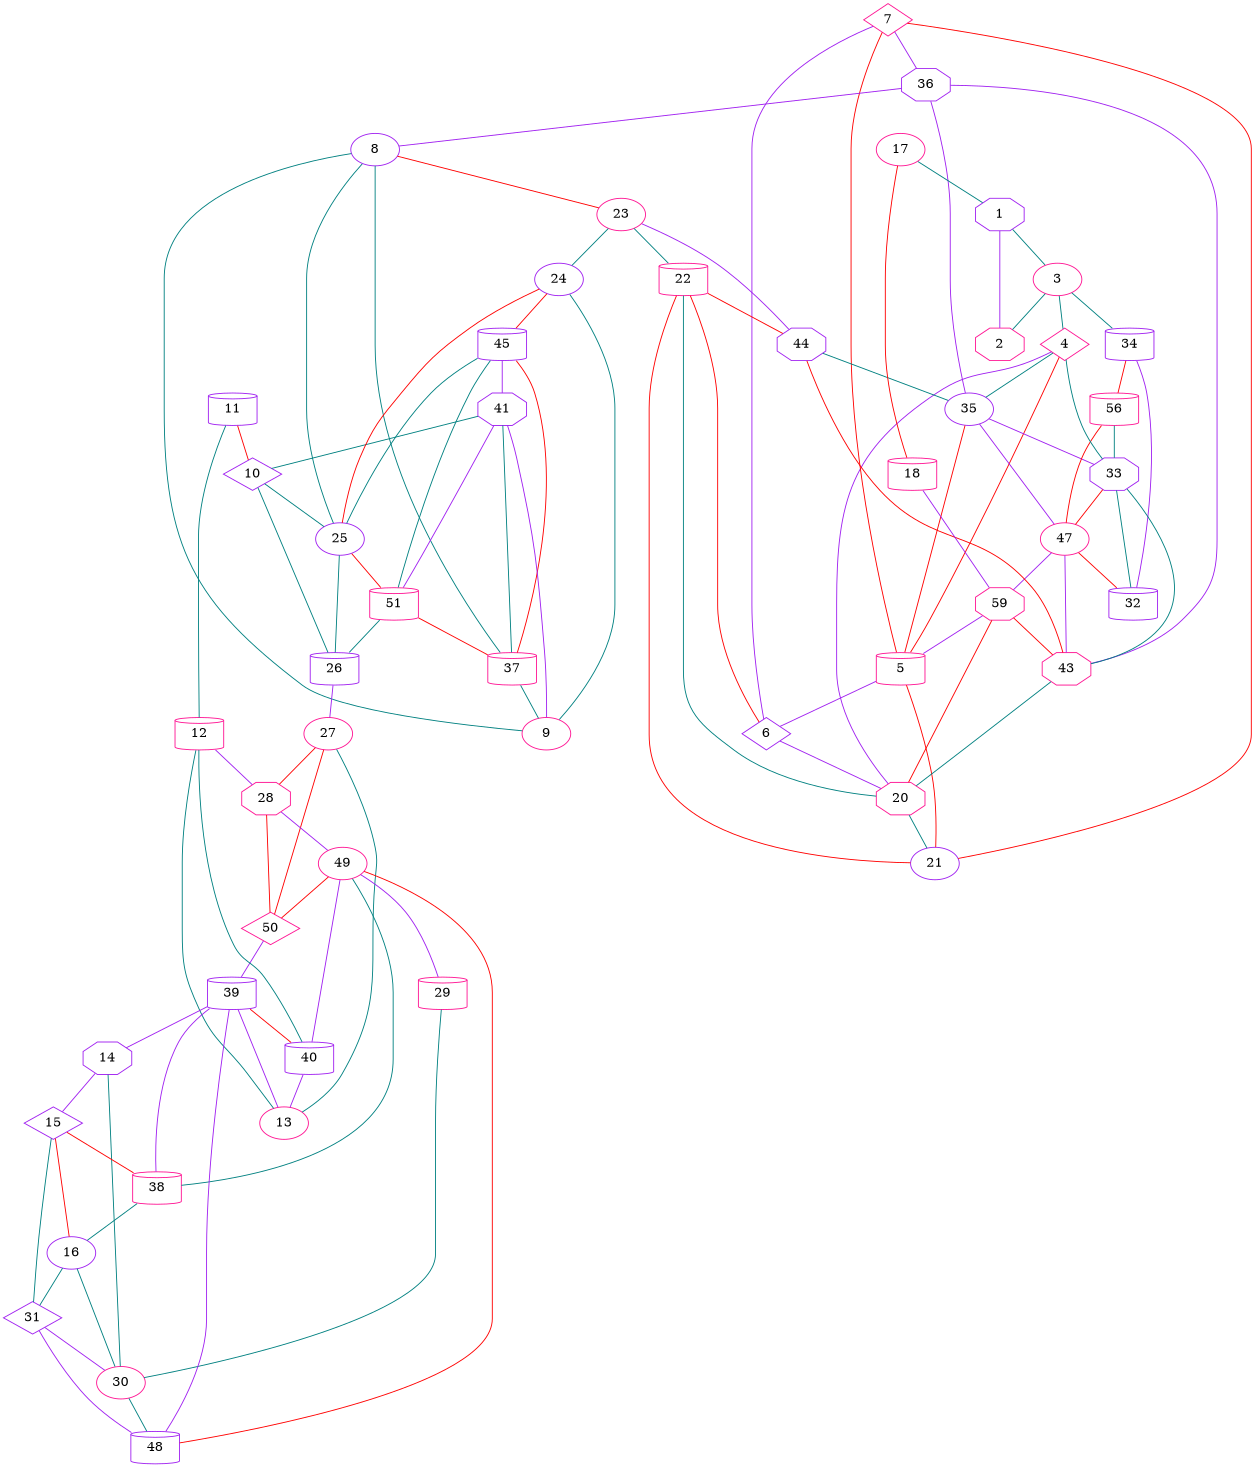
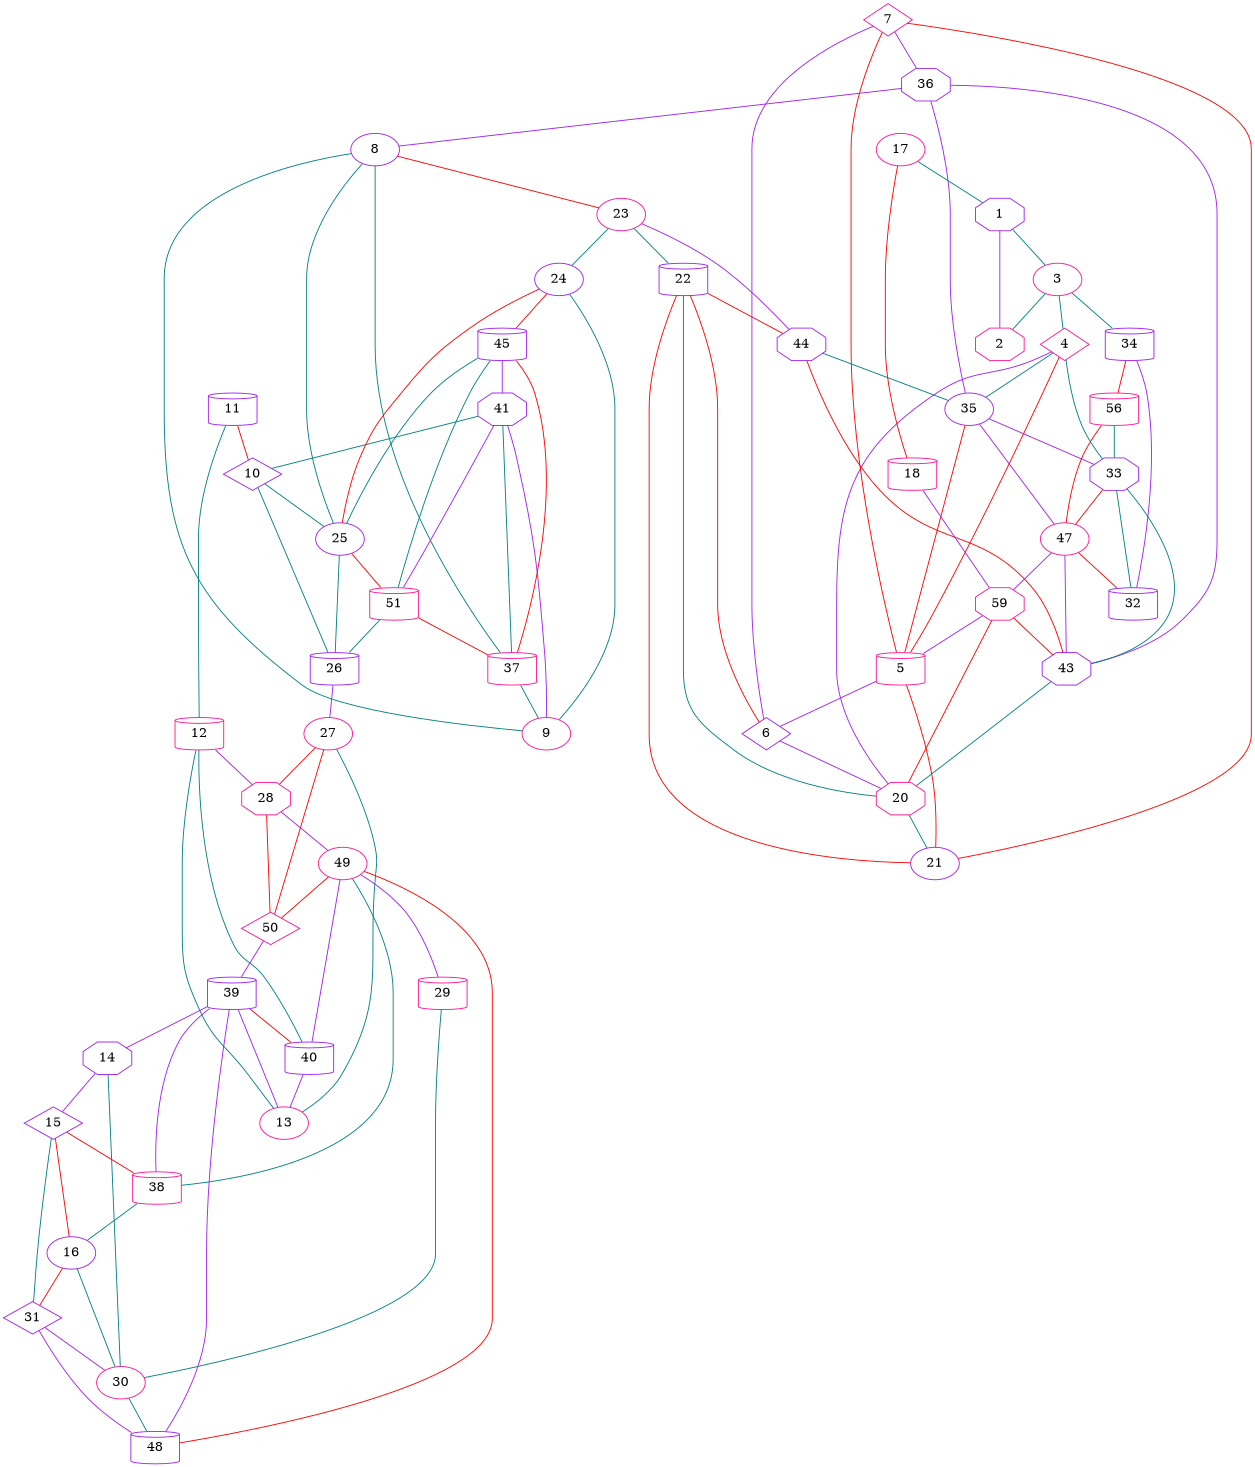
node "22": color deeppink -> purple
node "43": color deeppink -> purple
edge "16" -- "31": color teal -> red
